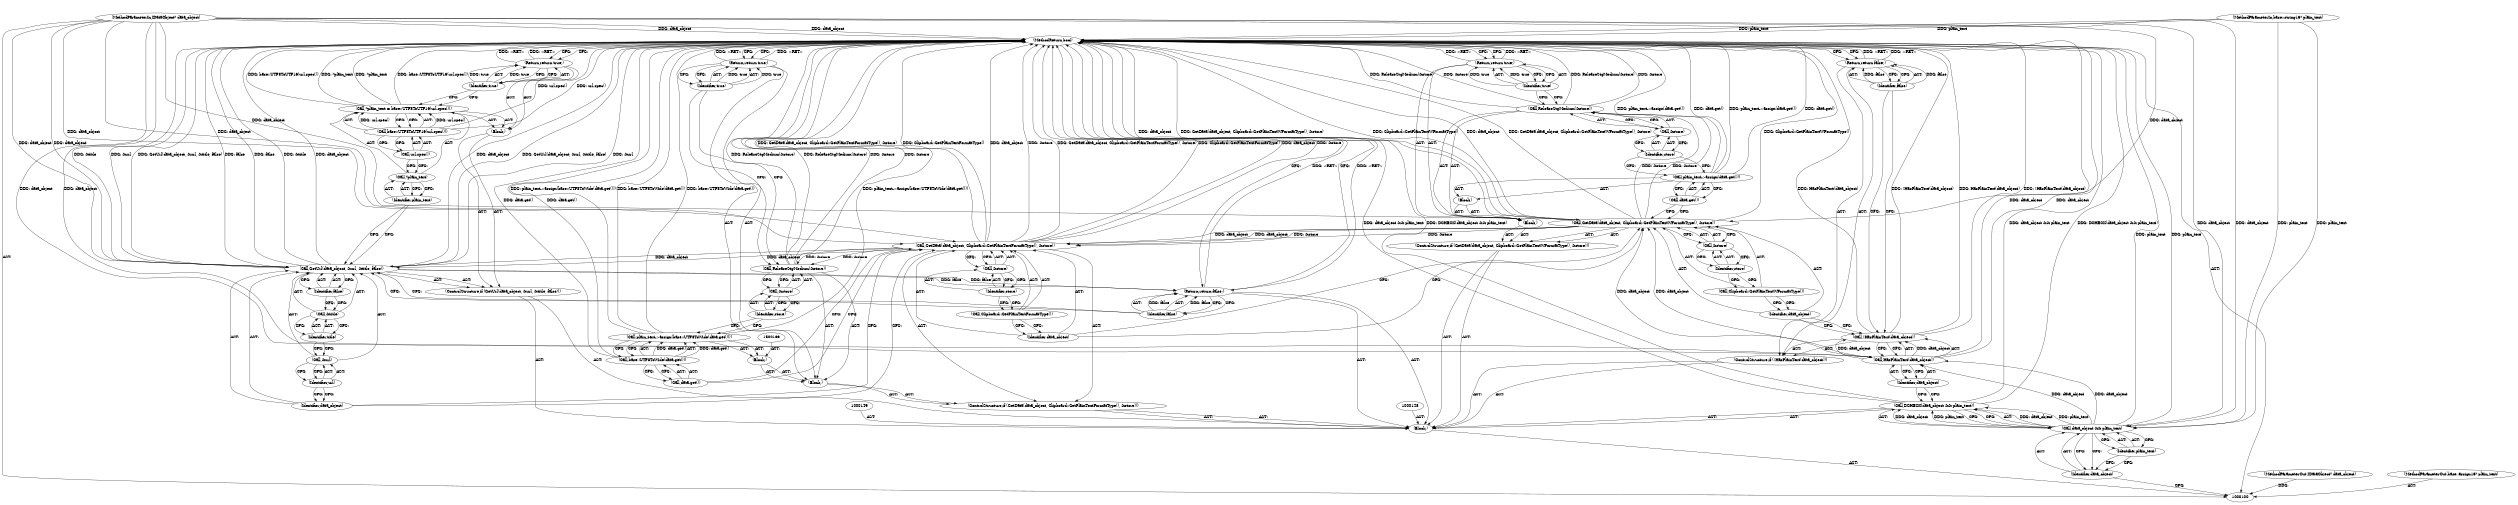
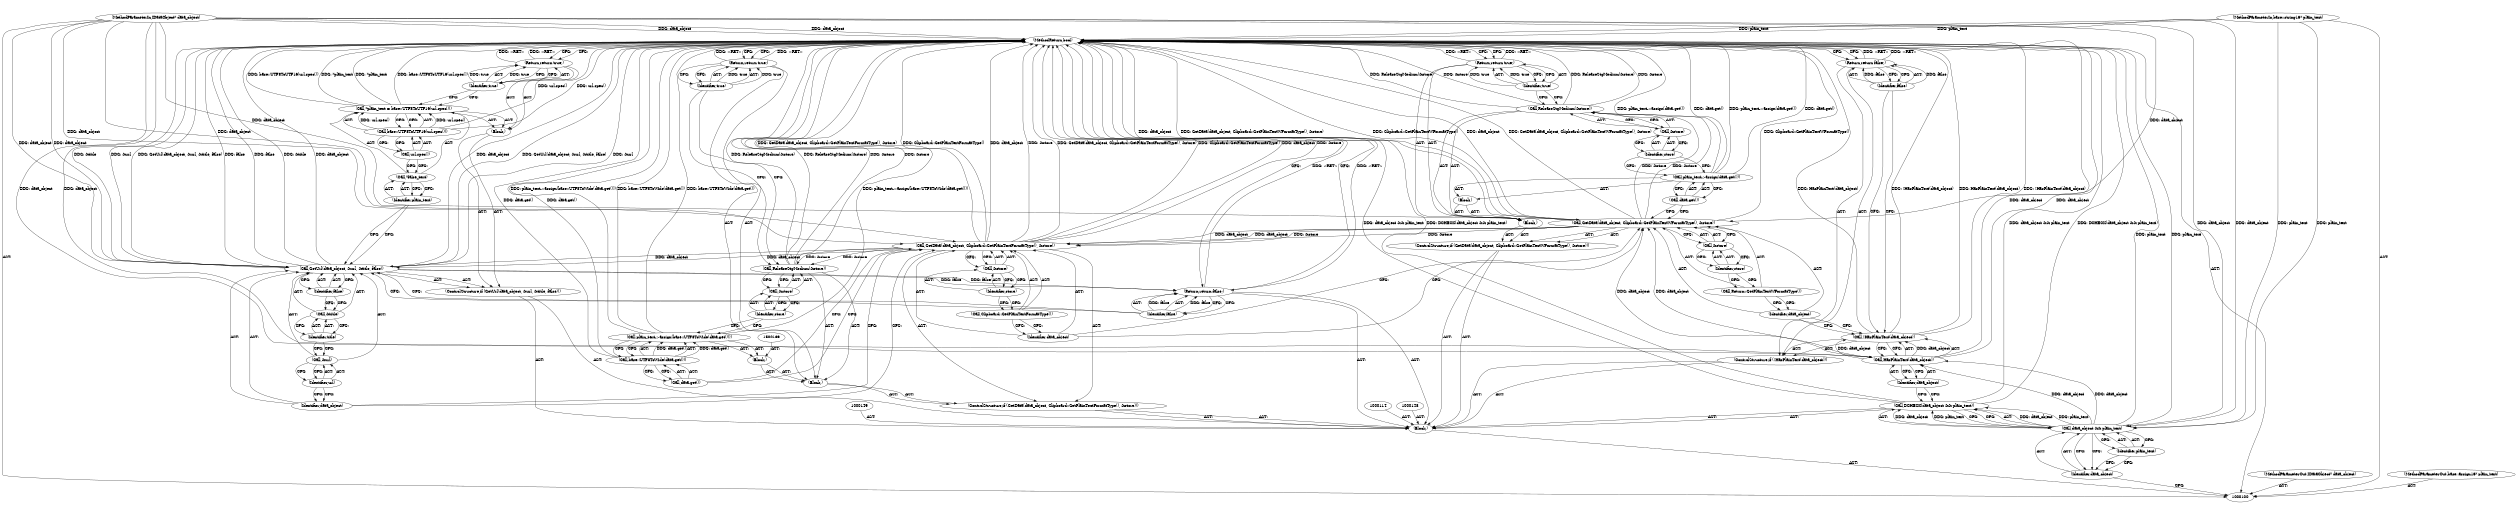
node "(Call,*plain_text)": label "(Call,*plain_text)" -> "(Call,*false_text)"
node "(Call,Clipboard::GetPlainTextWFormatType())": label "(Call,Clipboard::GetPlainTextWFormatType())" -> "(Call,Return::GetPlainTextWFormatType())"
edge "(MethodParameterIn,base::string16* plain_text)" -> "1000100": added, label "AST:"
node "1000114": added
edge "(MethodParameterOut,IDataObject* data_object)" -> "1000100": label "DDG: " -> "AST: "
